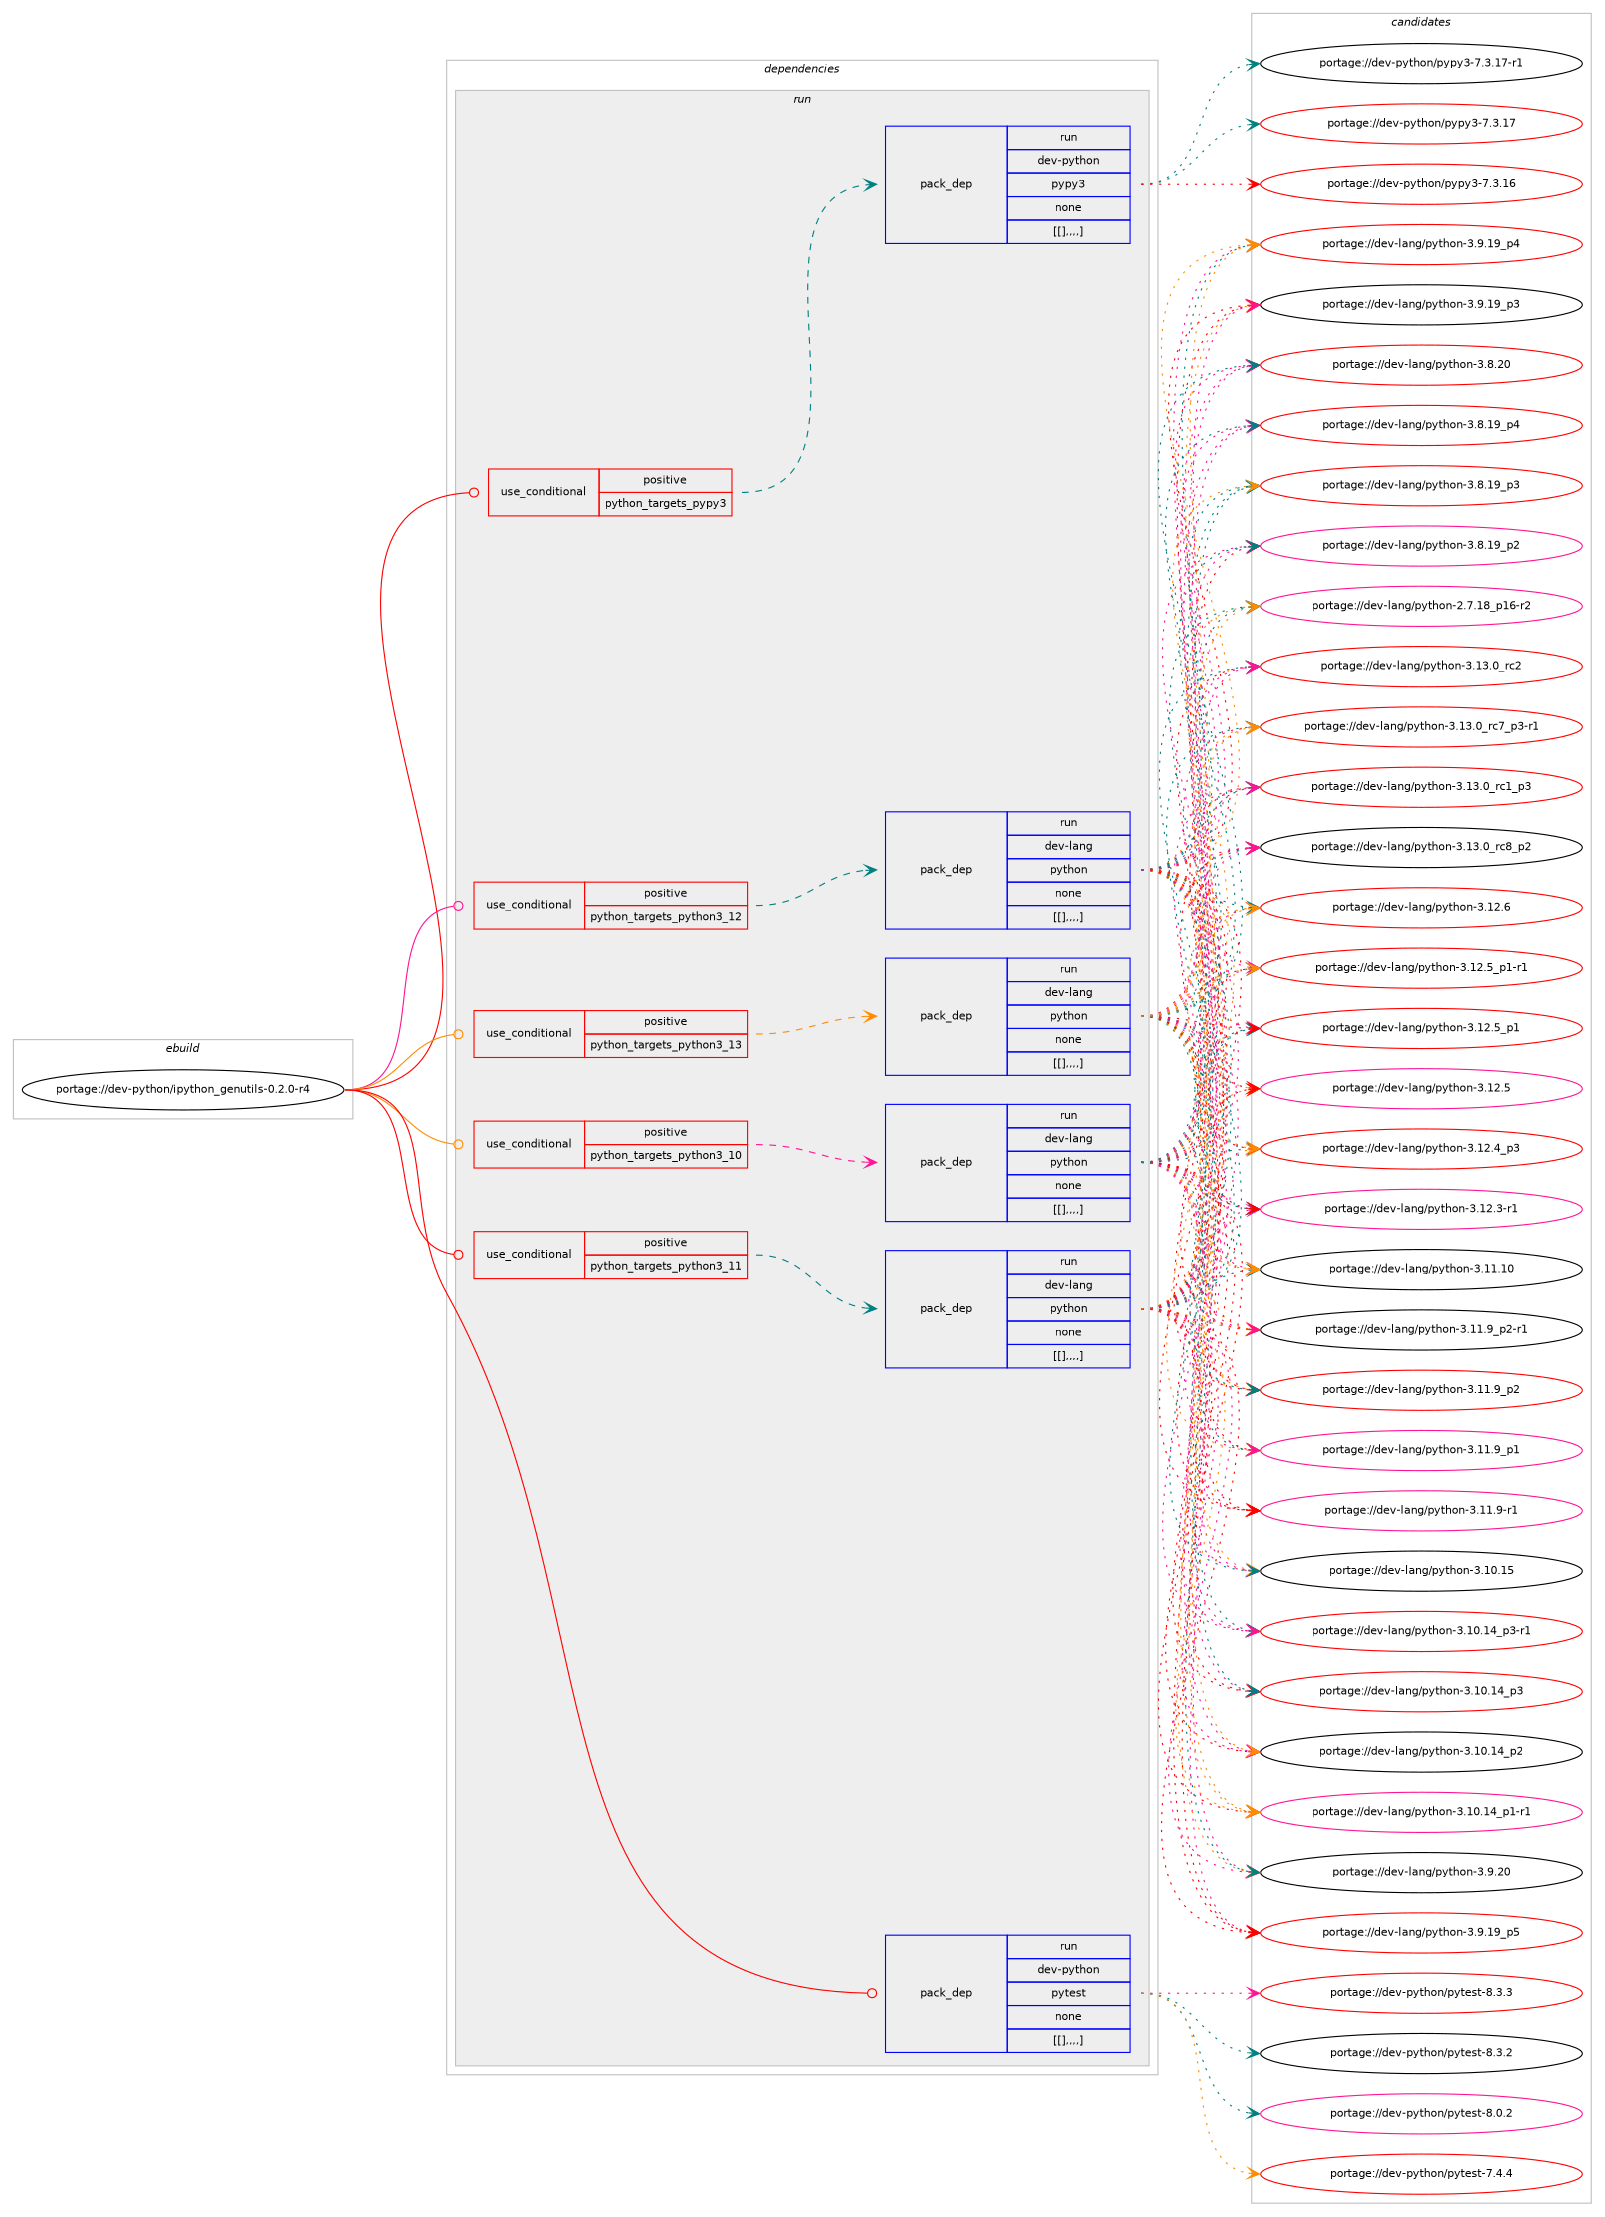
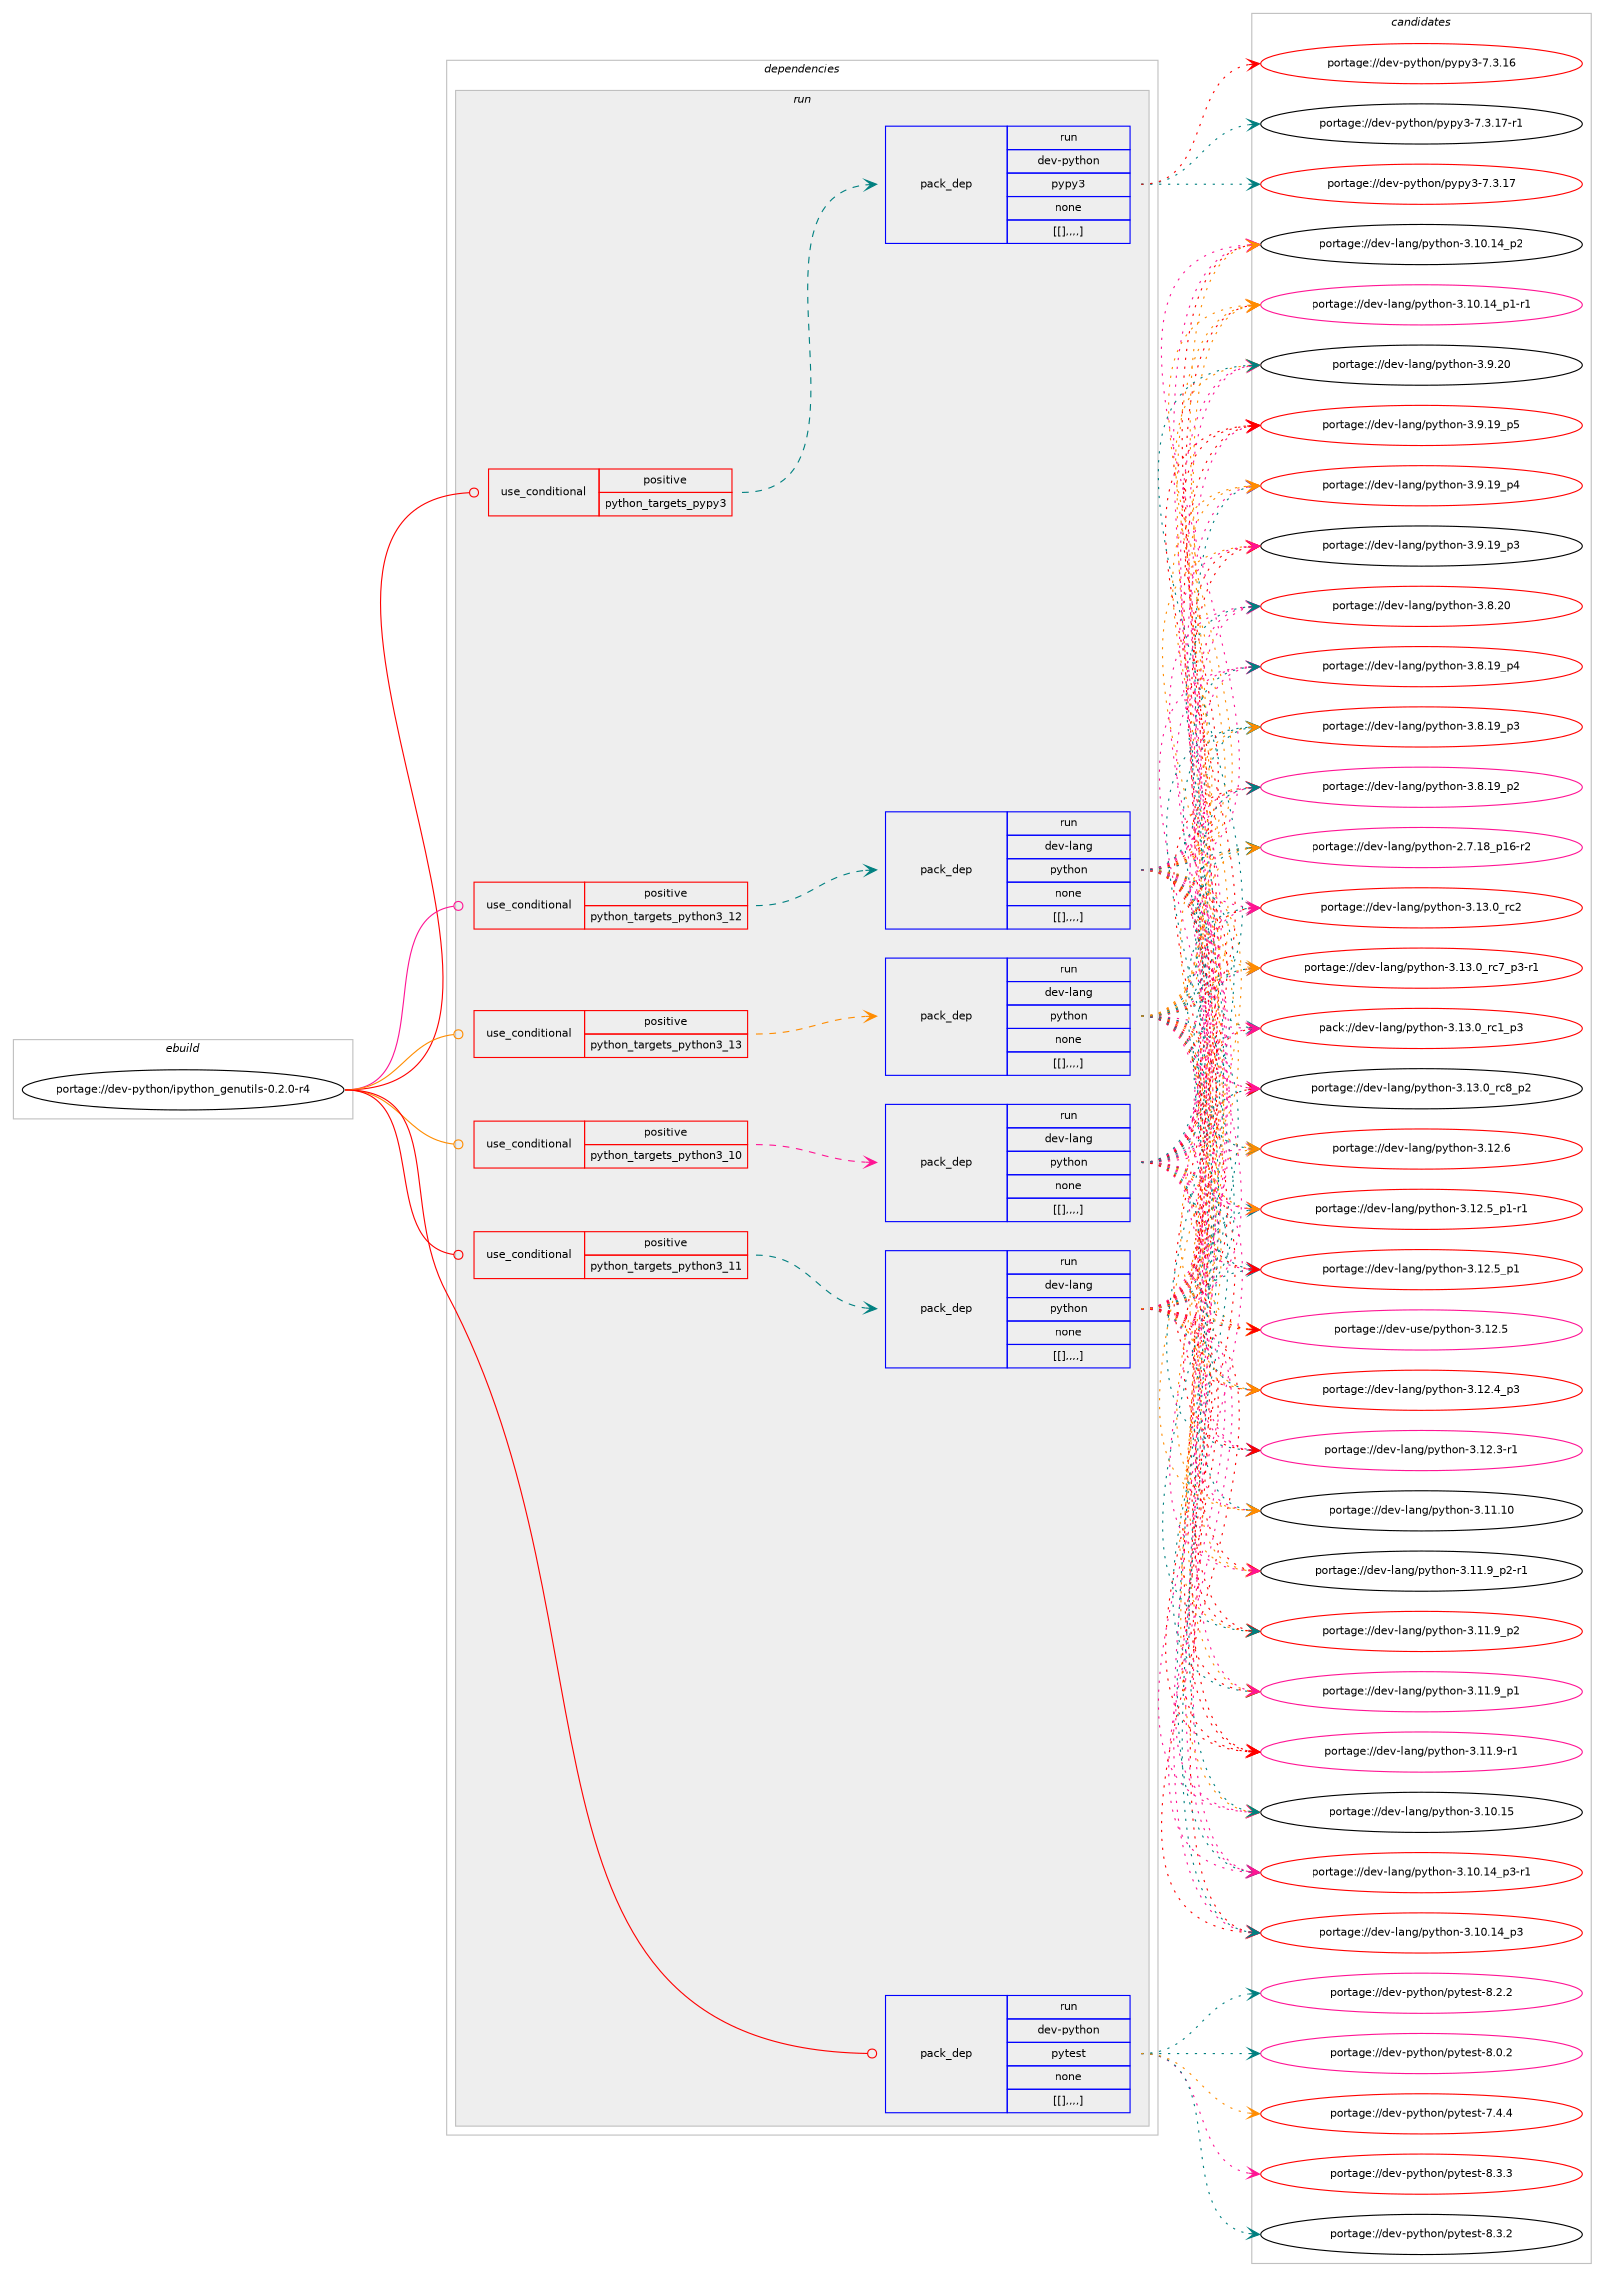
node "portage://dev-lang/python-3.13.0_rc1_p3": label "portage://dev-lang/python-3.13.0_rc1_p3" -> "pack://dev-lang/python-3.13.0_rc1_p3"
node "portage://dev-lang/python-3.12.5": label "portage://dev-lang/python-3.12.5" -> "portage://dev-use/python-3.12.5"
node "portage://dev-python/pytest-8.2.2": added
